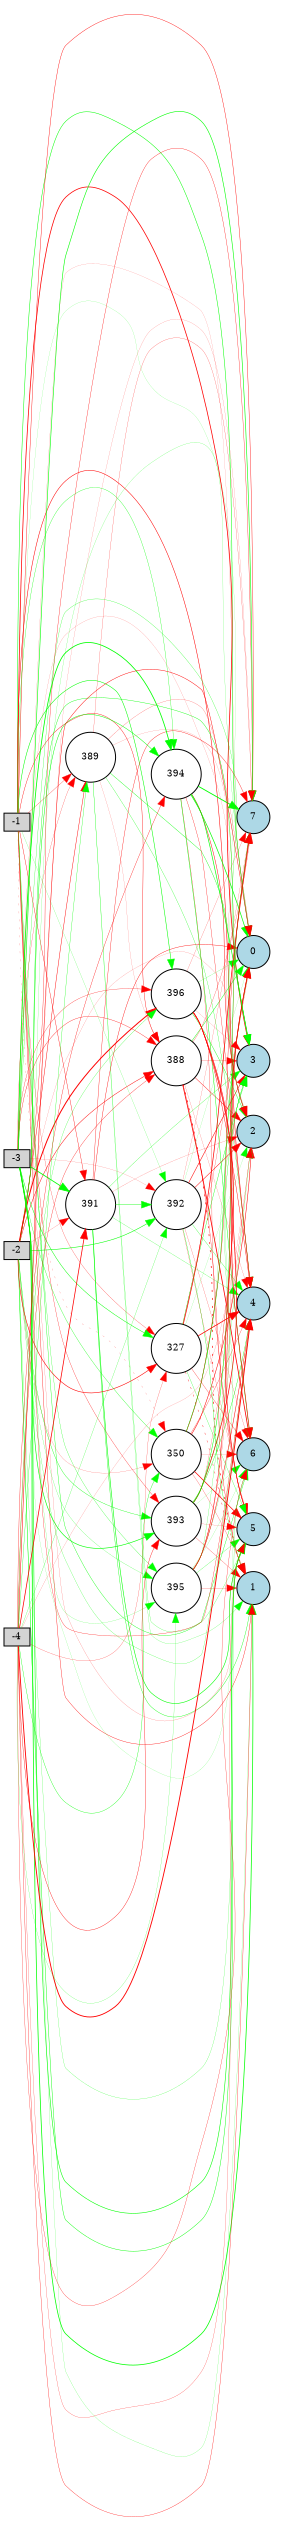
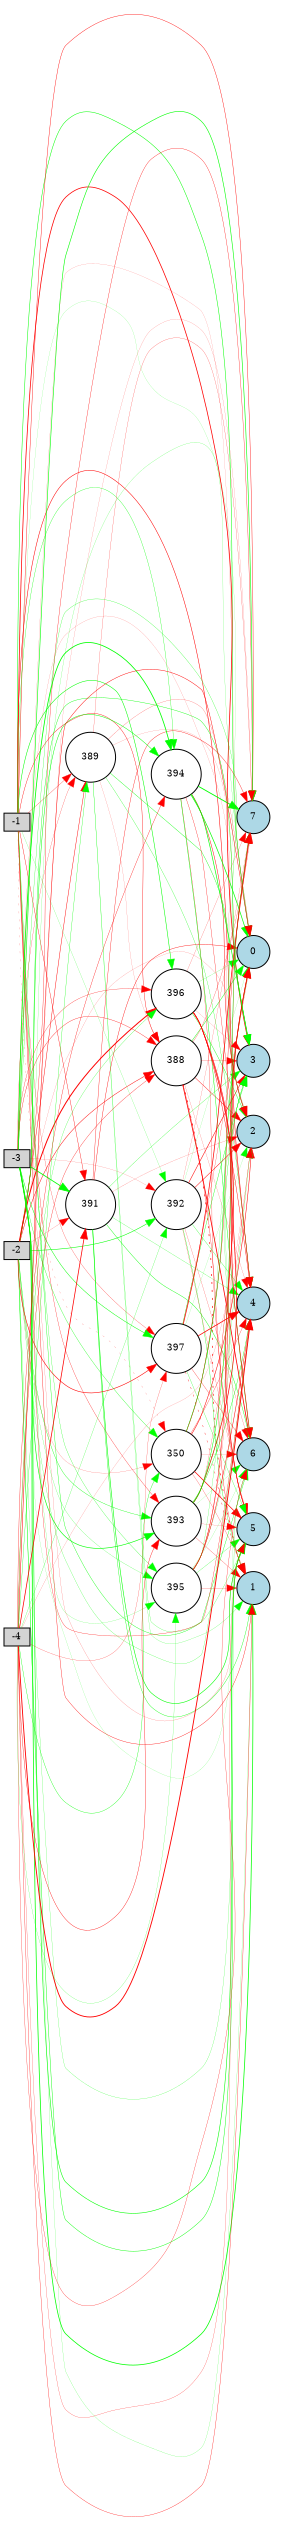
edge "391" -> "392": now "391" -> "6"
node "327": label "327" -> "397"
